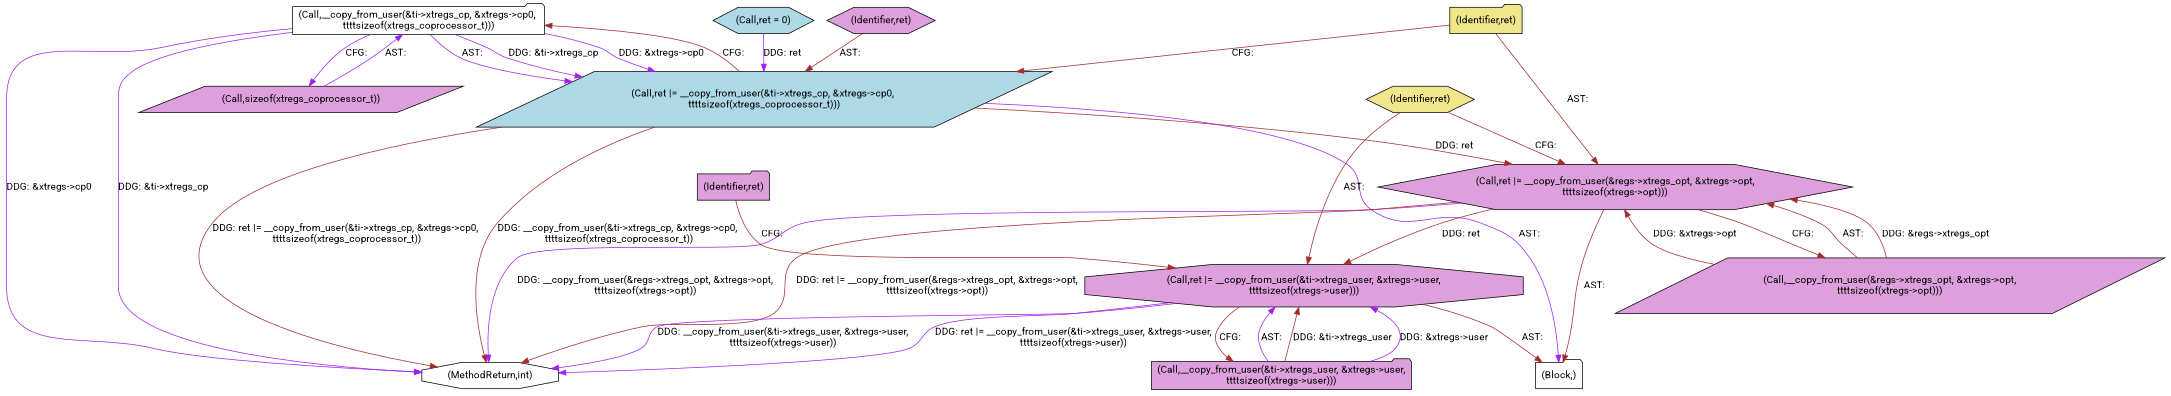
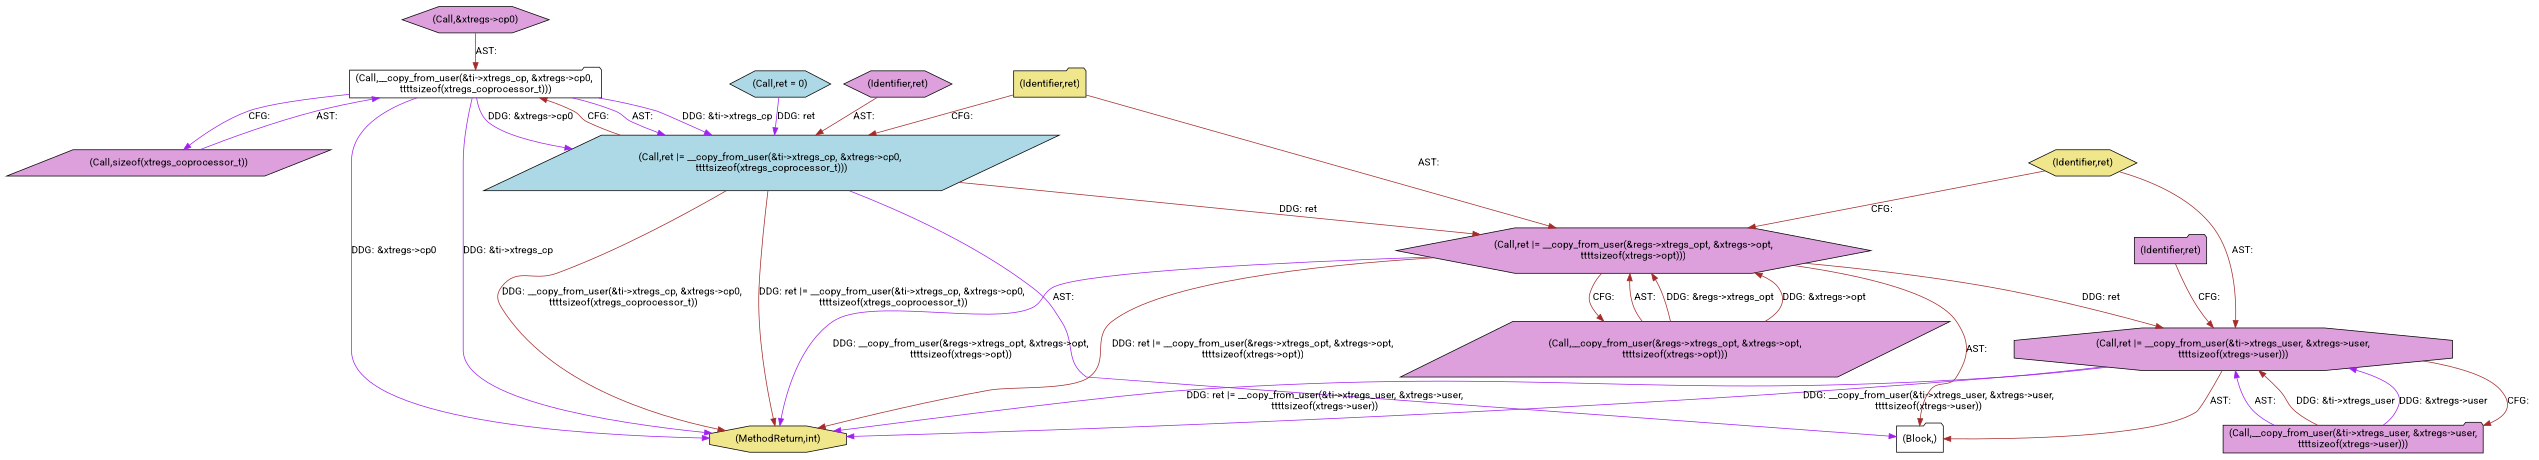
node "(Call,&xtregs->cp0)": added
node "(MethodReturn,int)": fillcolor white -> khaki
